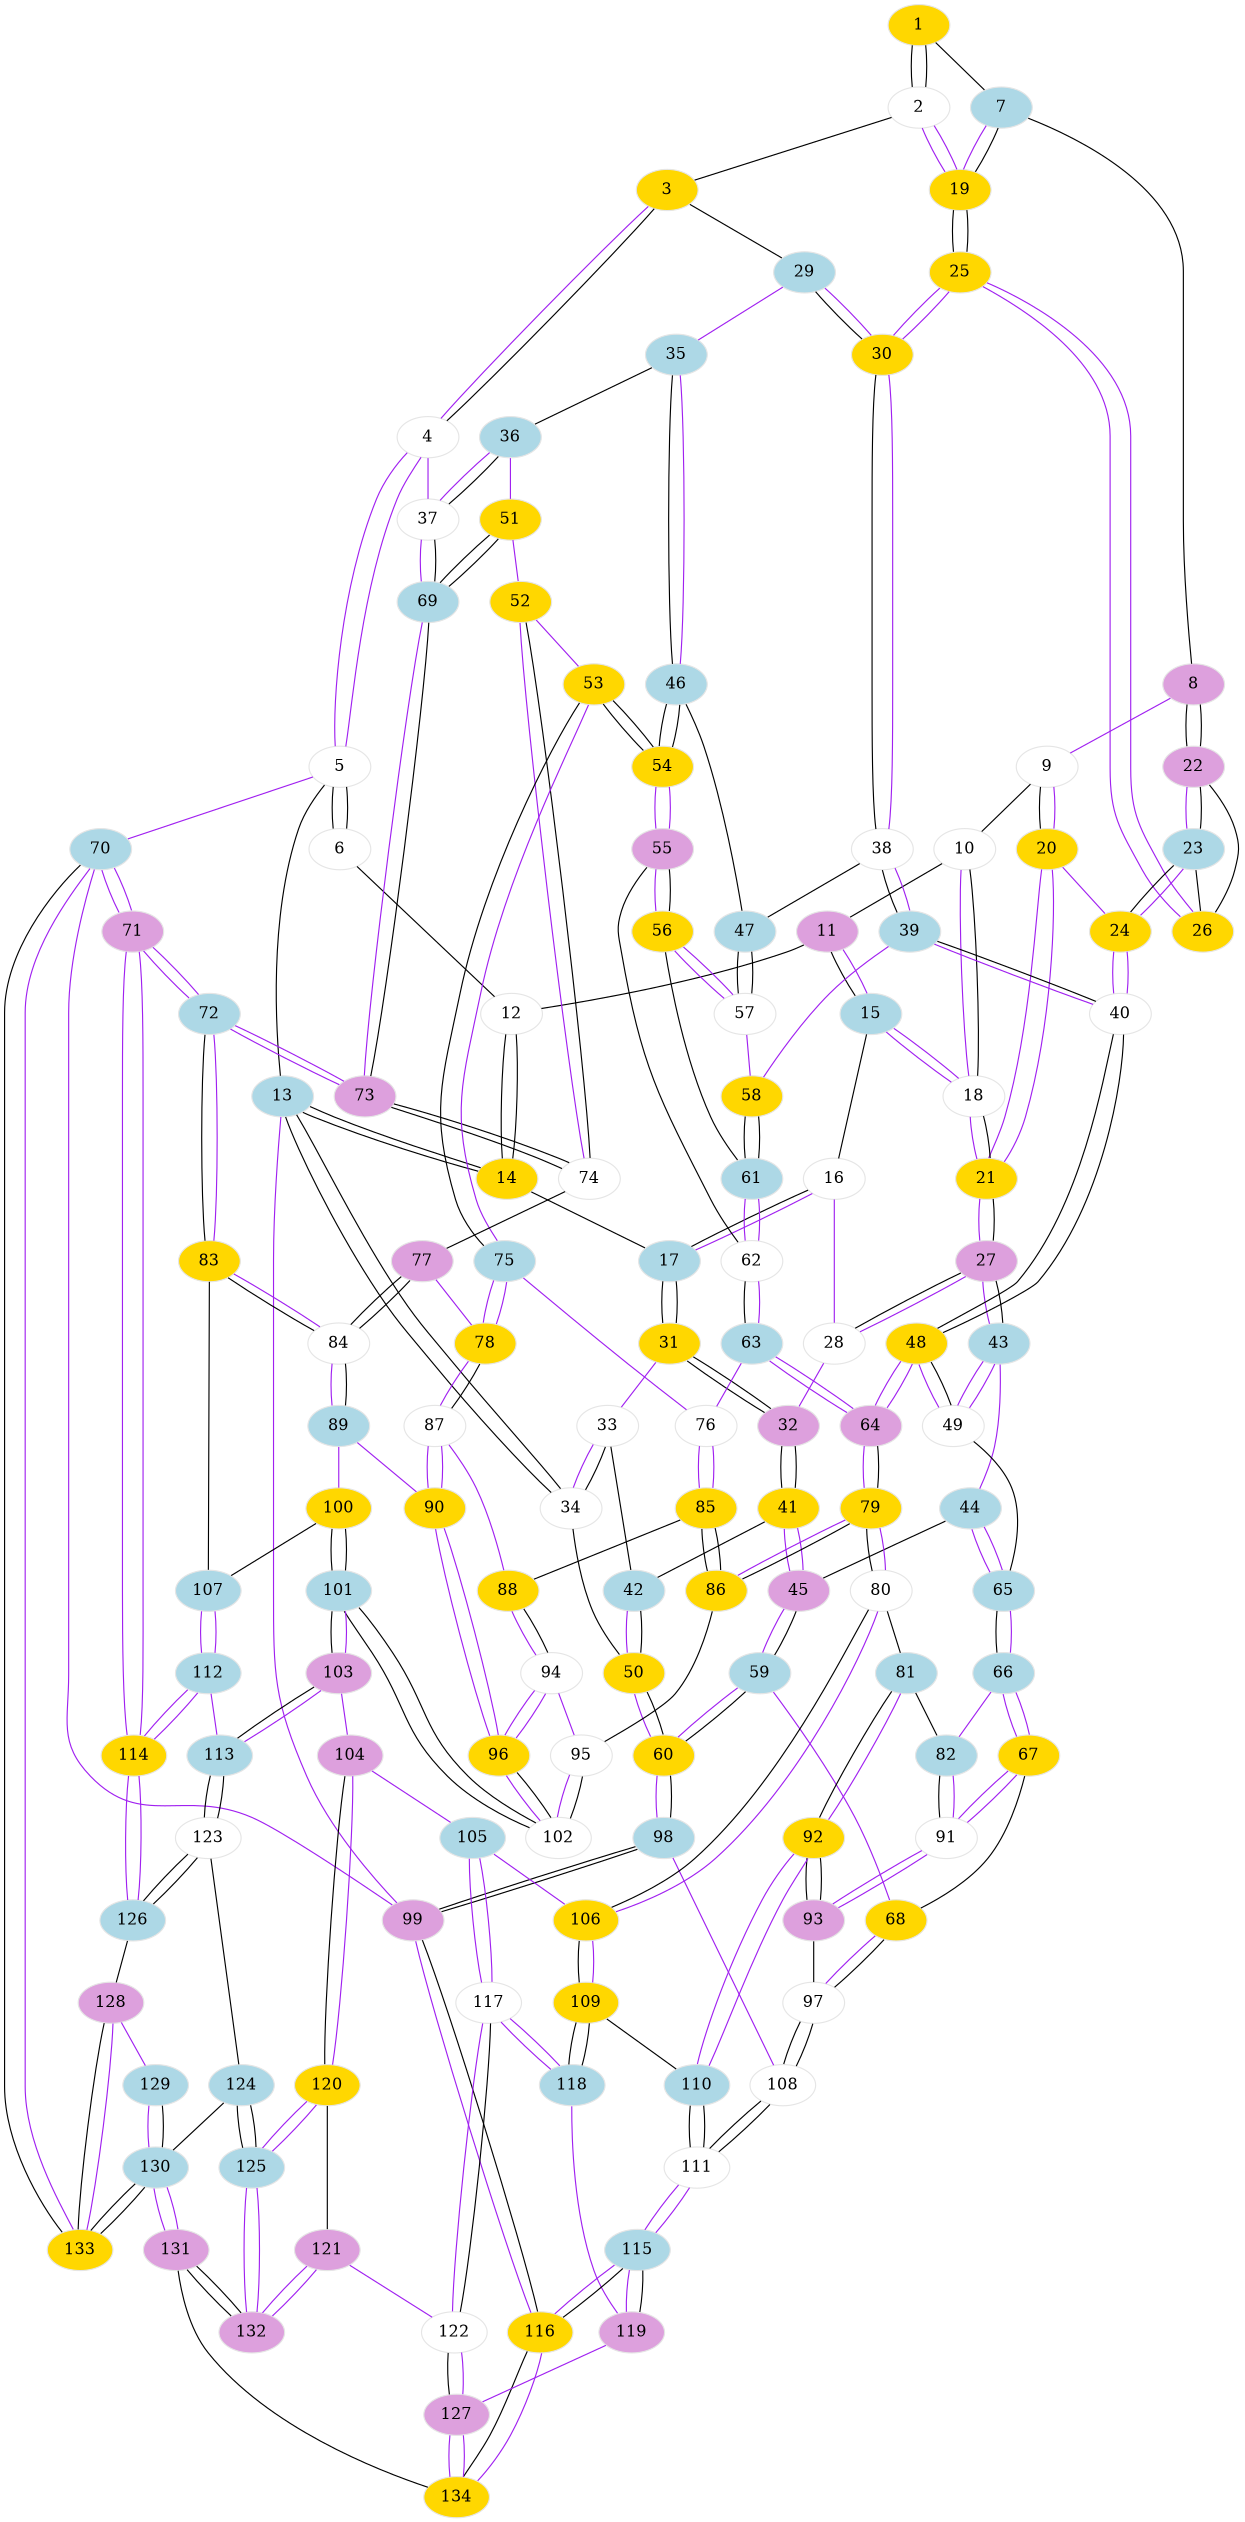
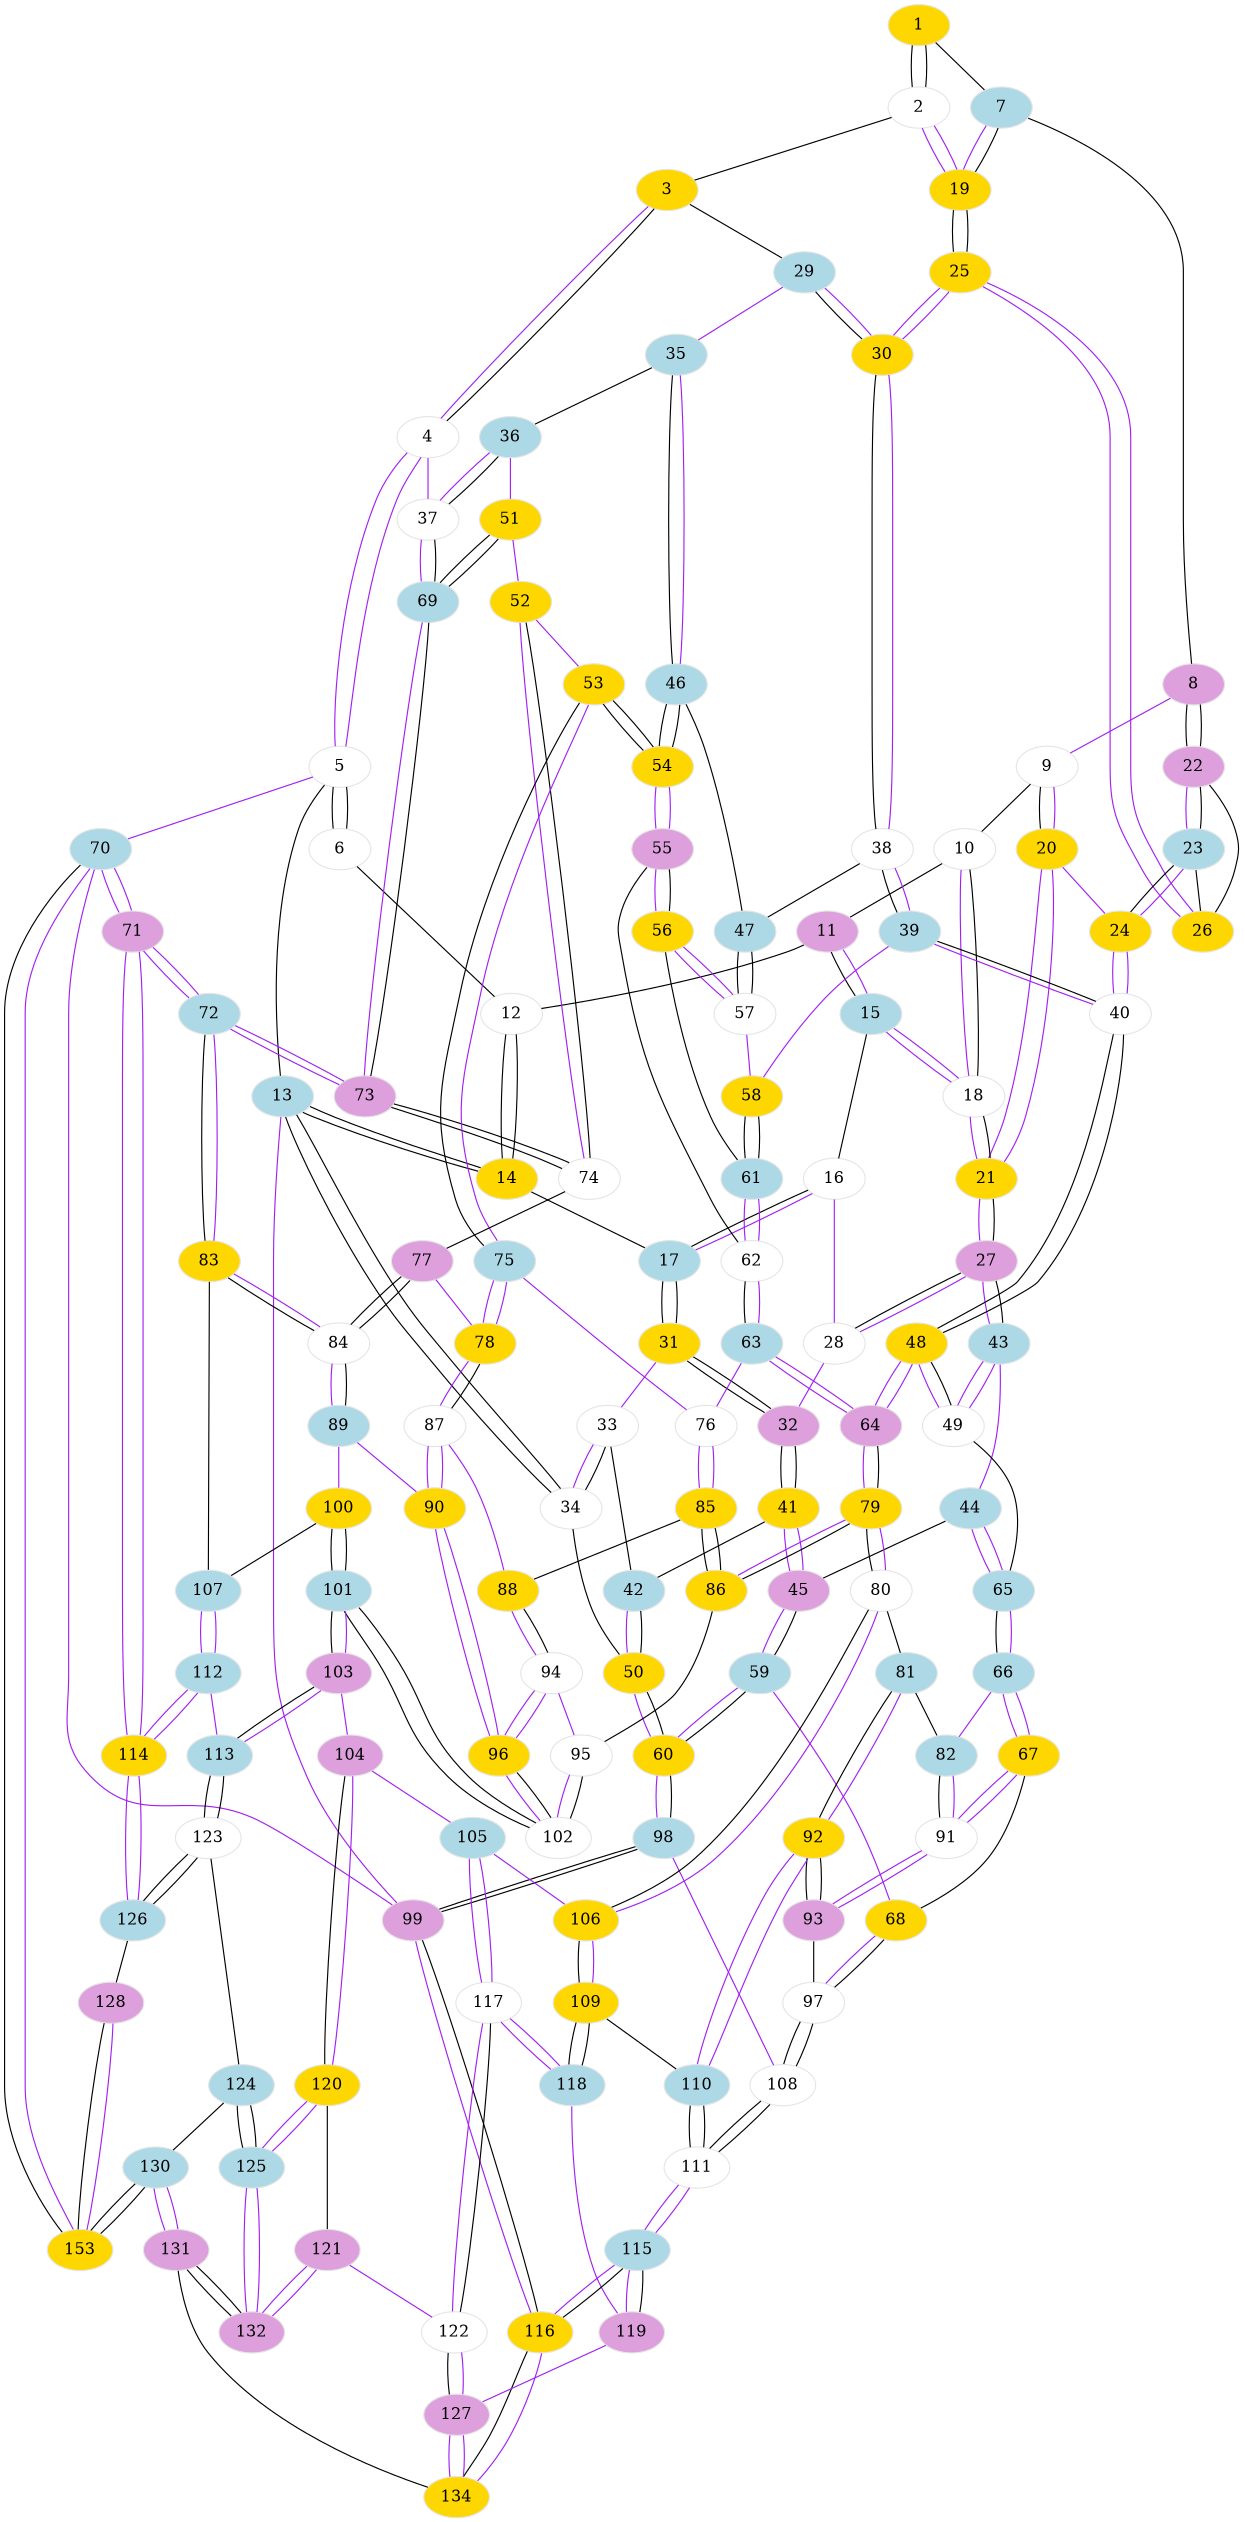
node "129": removed
node "133": label "133" -> "153"
